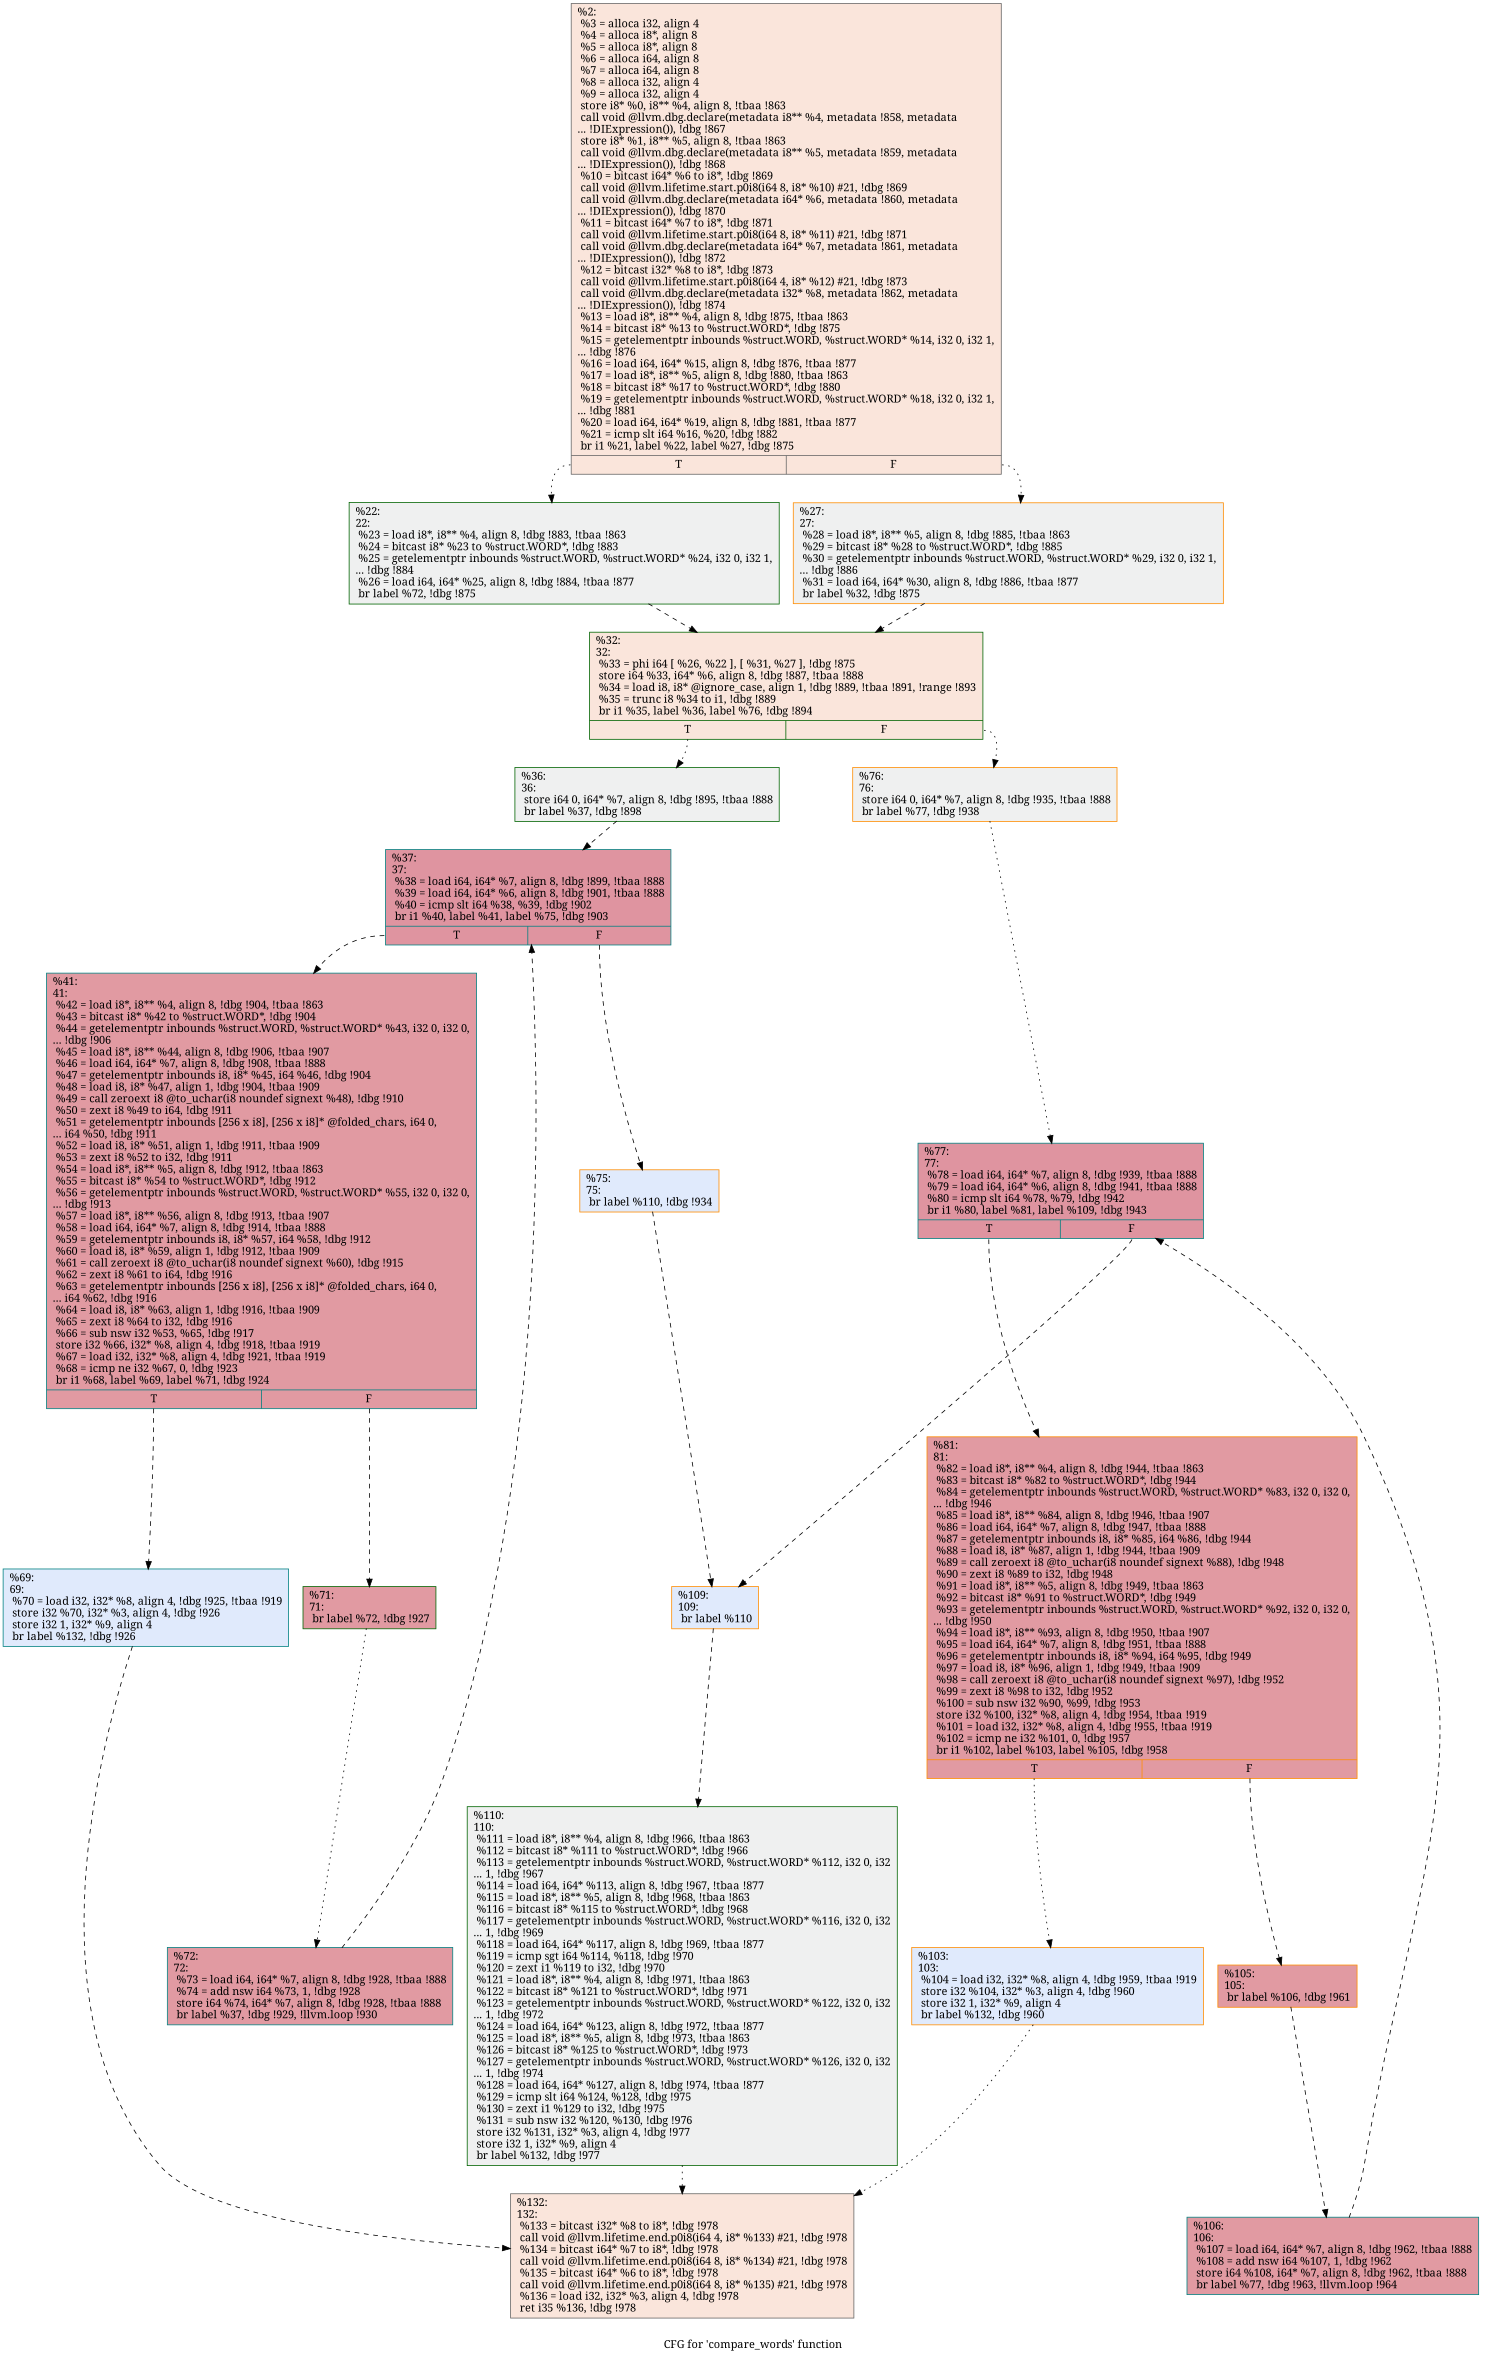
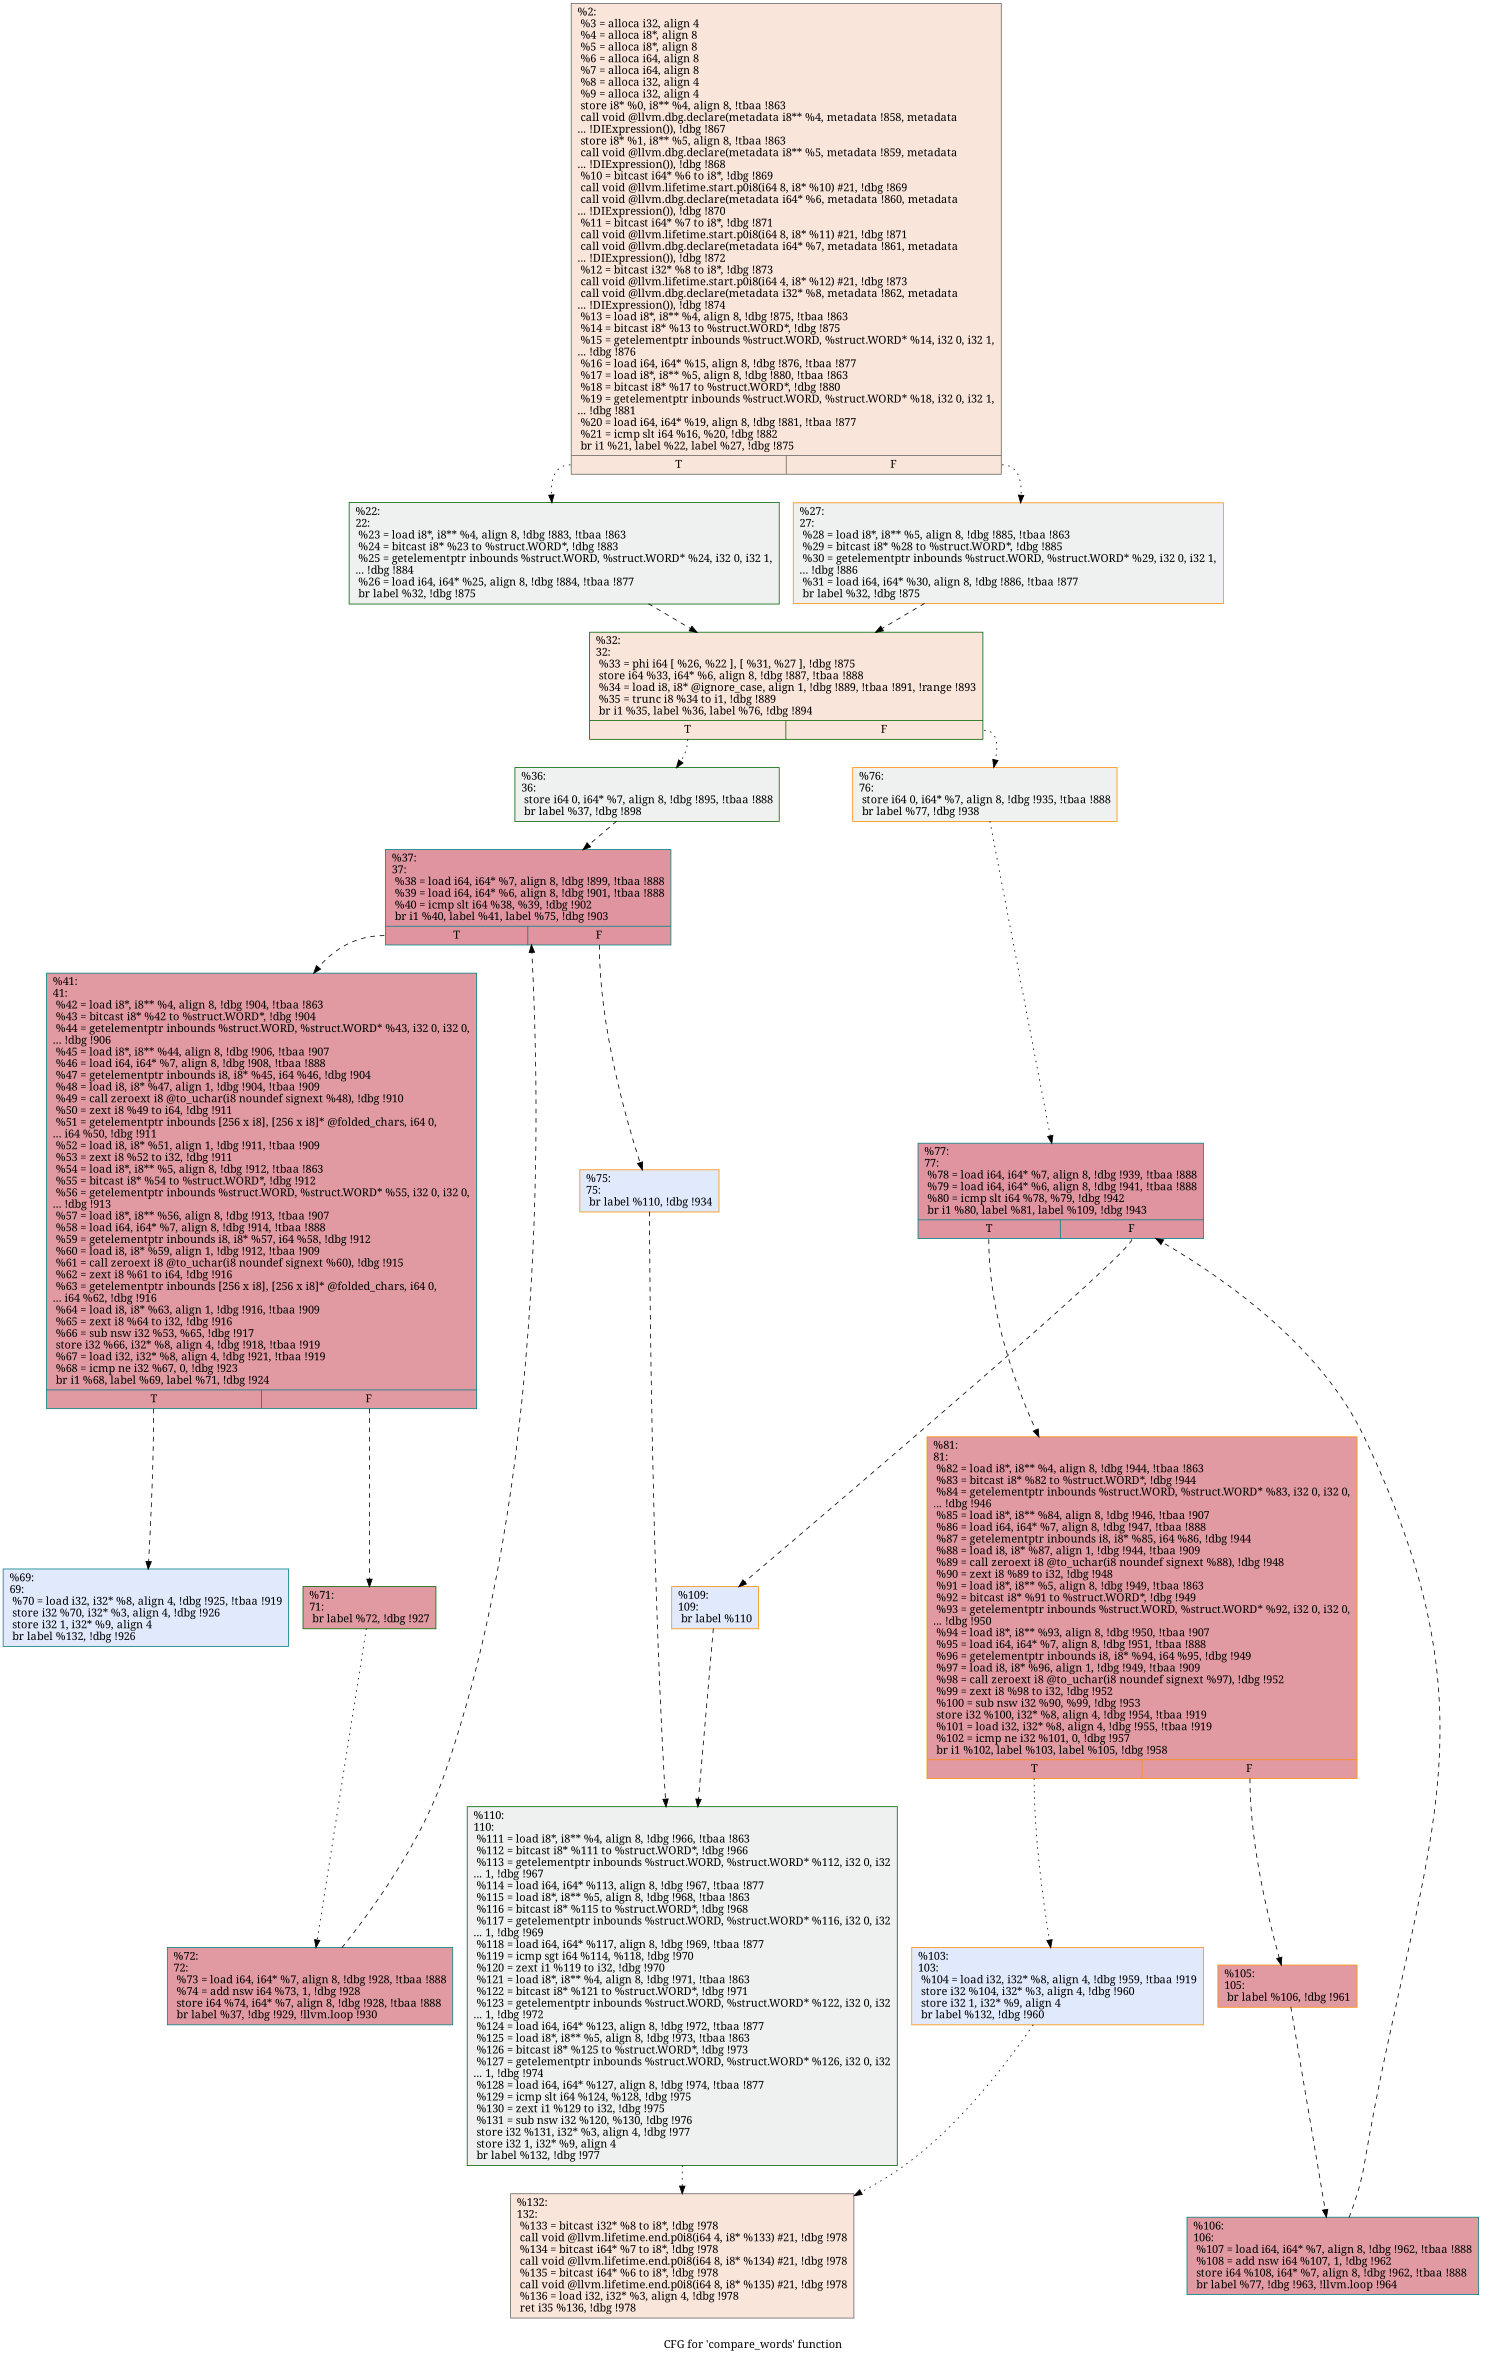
node "%22:": text "br label %72, !dbg !875" -> "br label %32, !dbg !875"
edge "%75:" -> "%109:": now "%75:" -> "%110:"
edge "%69:" -> "%132:": removed
